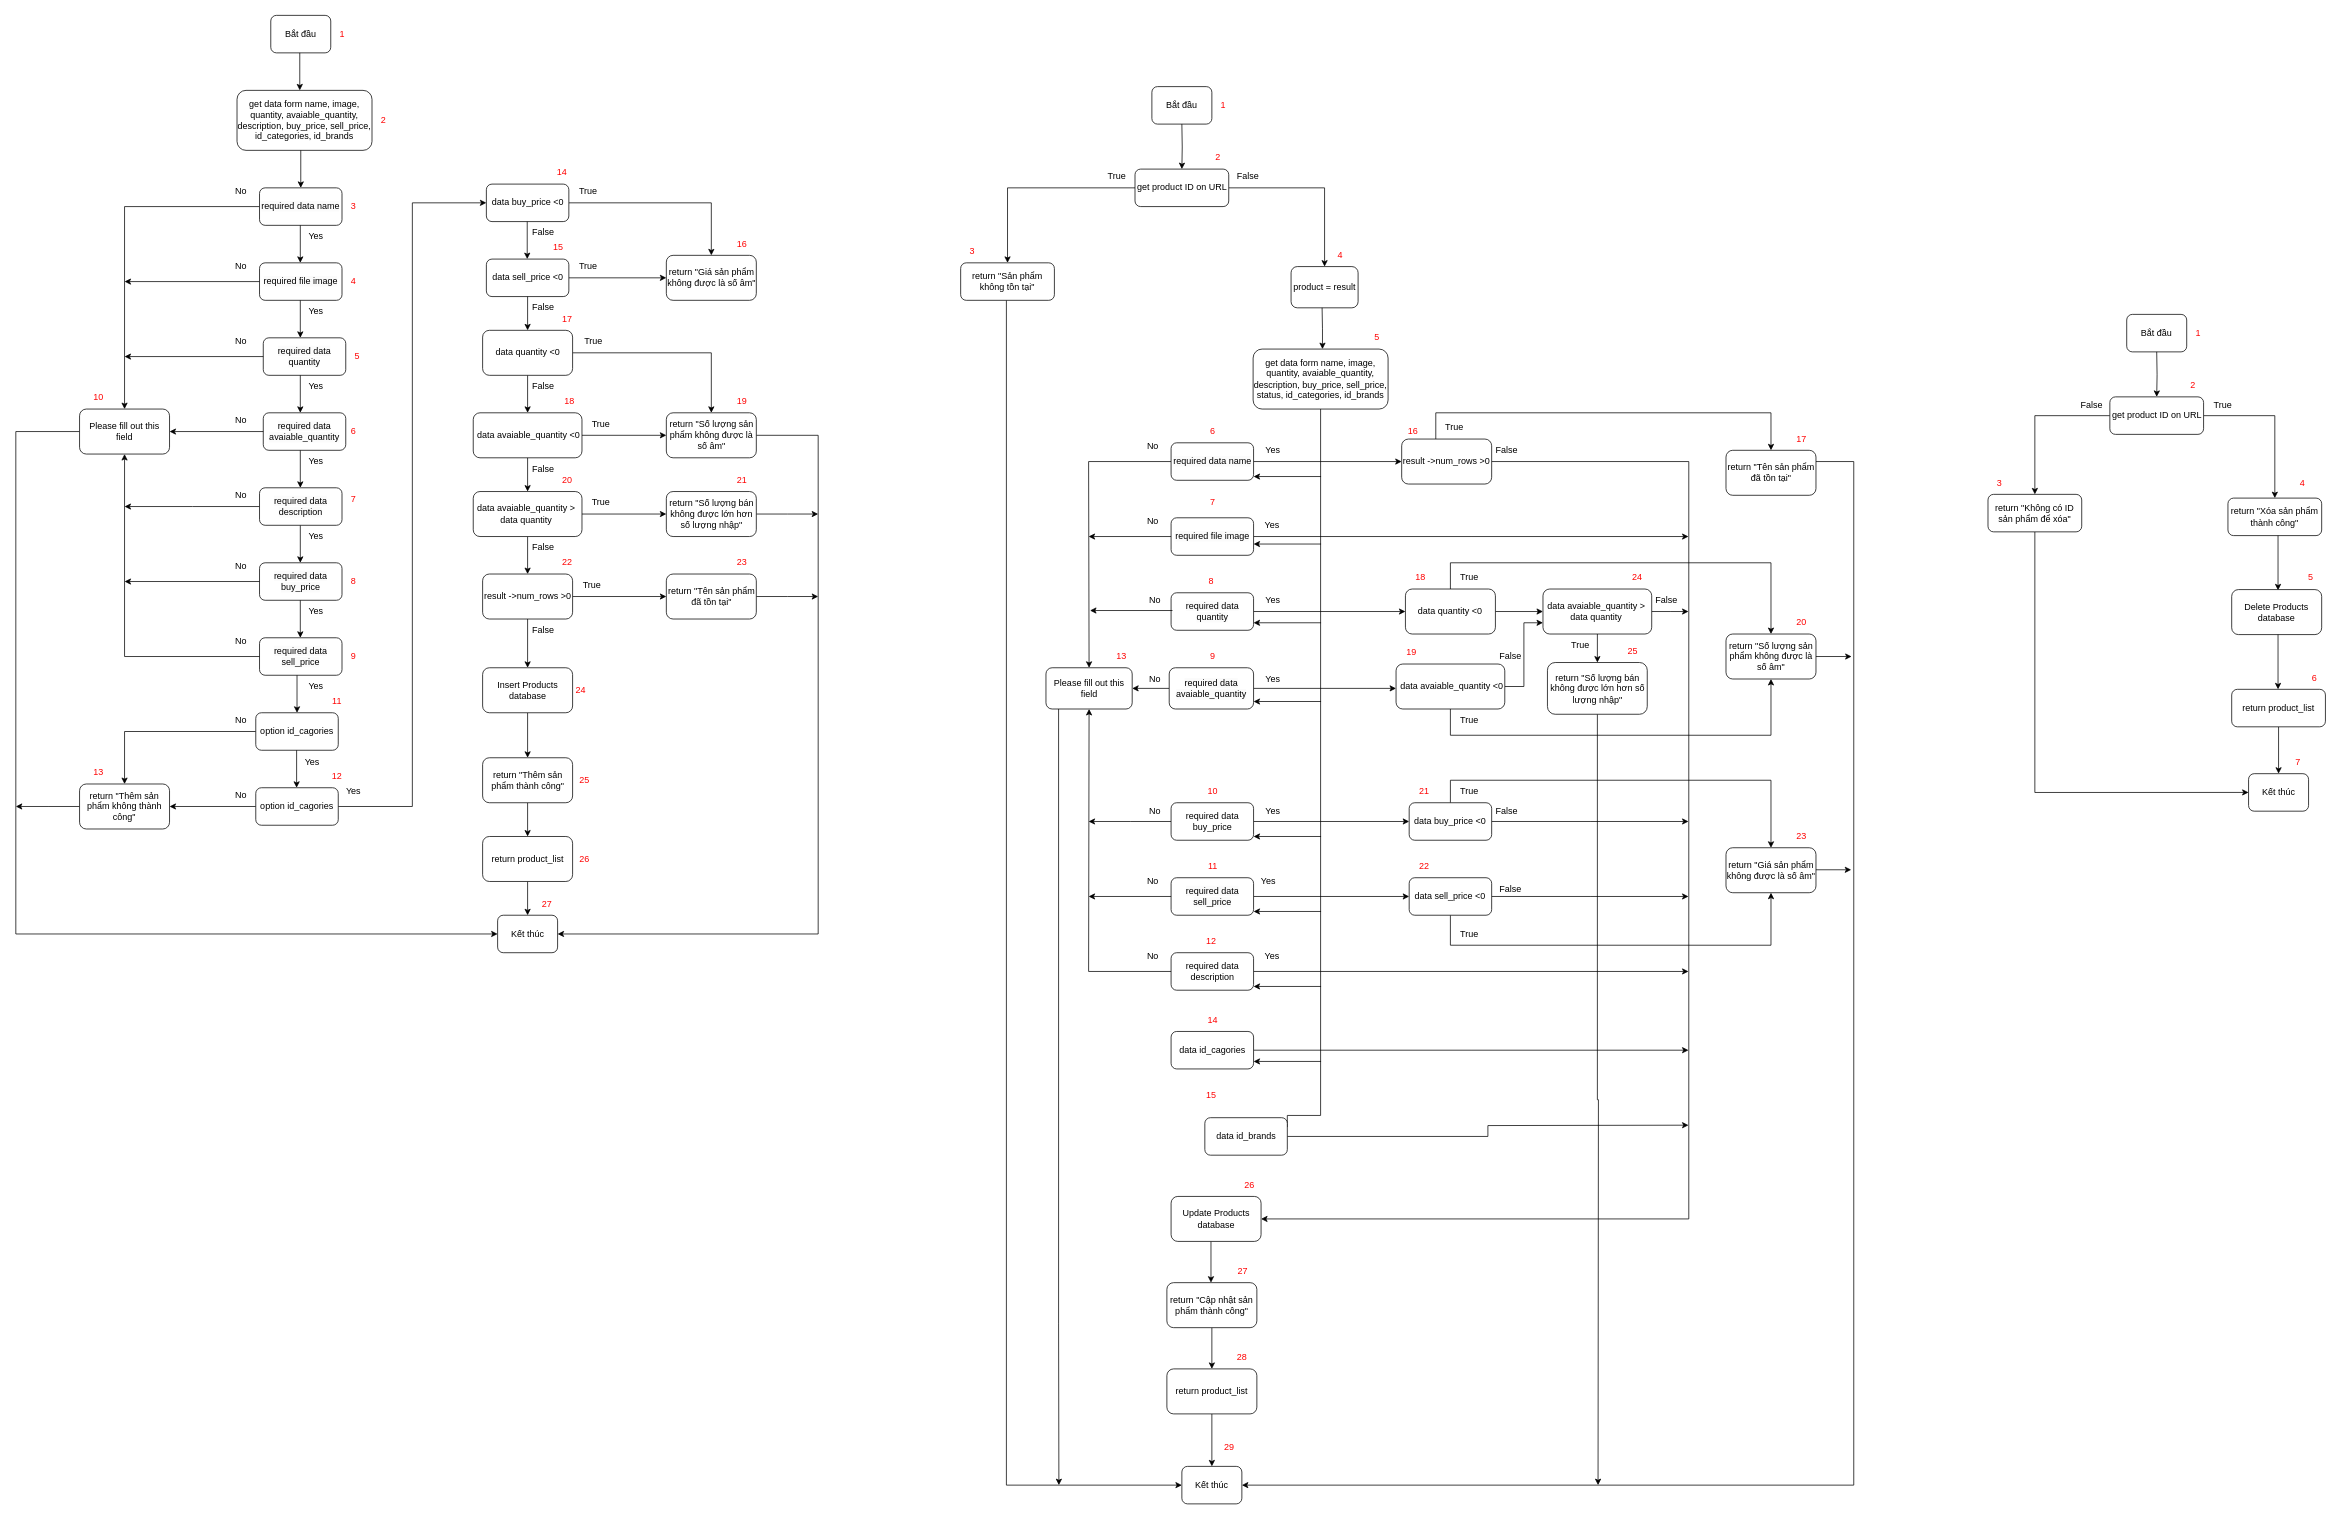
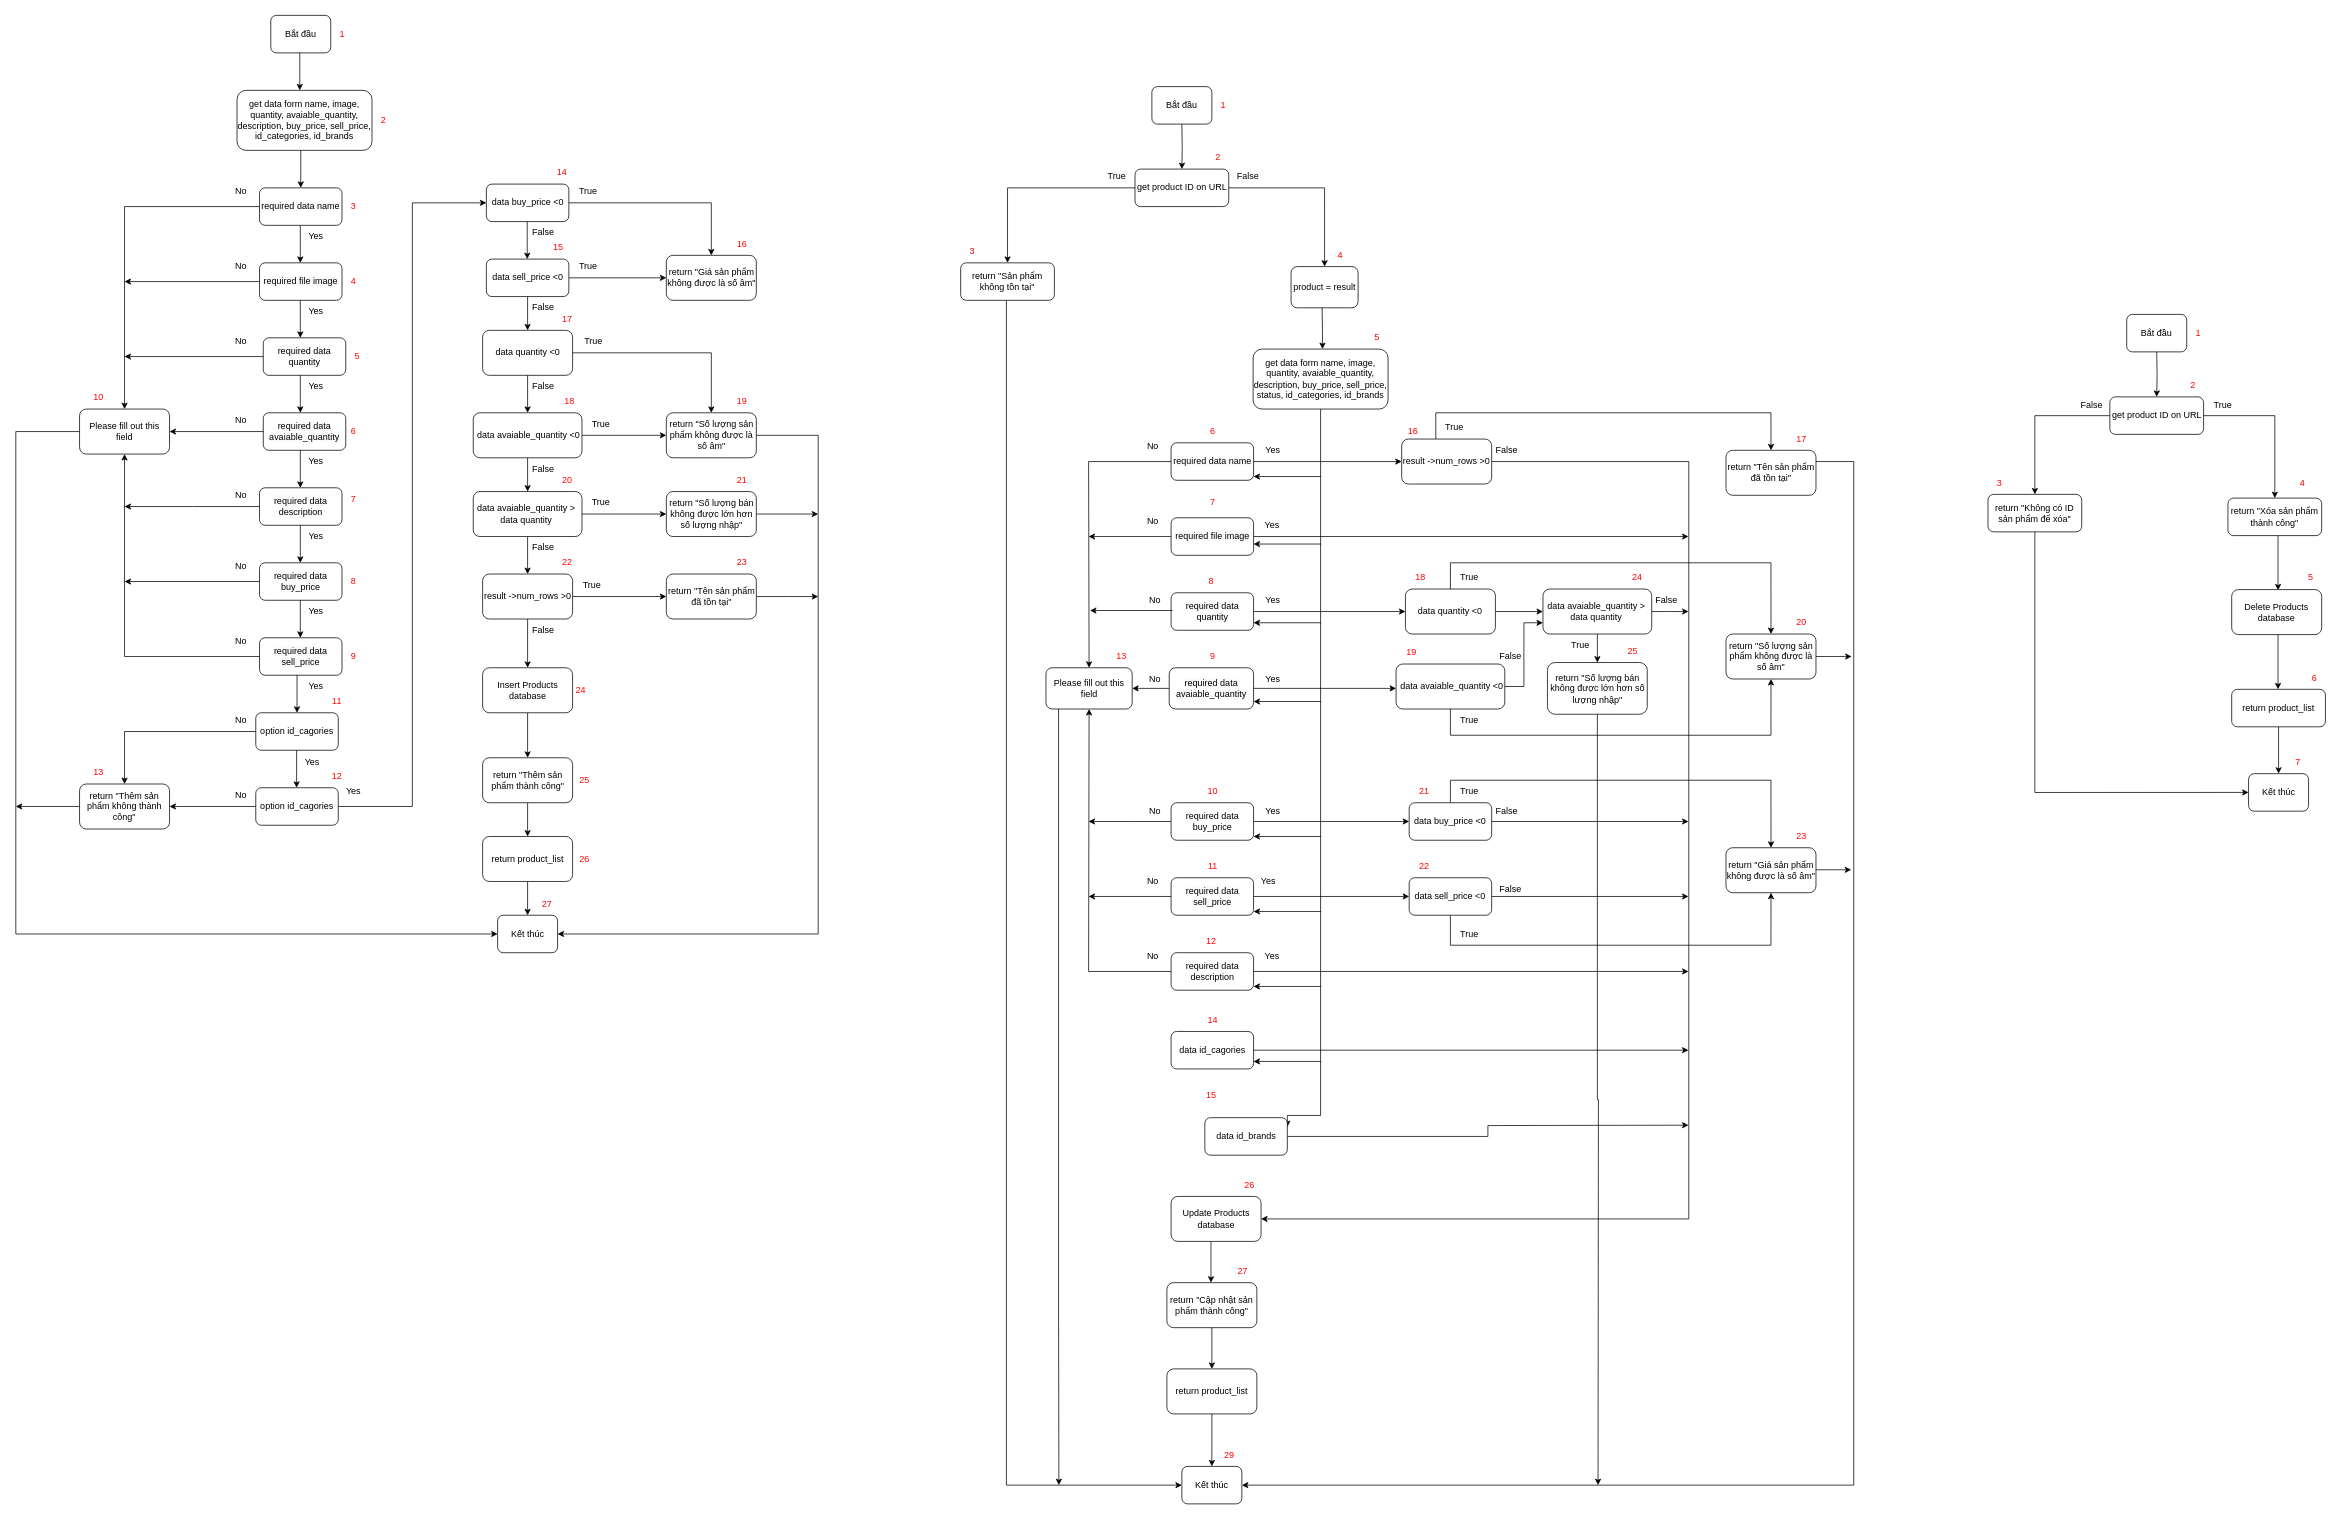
edge "get data form name, image, quantity, avaiable_quantity, description, buy_price, sell_price, status, id_categories, id_brands" -- "data id_brands": arrowhead none -> classic
node "28": removed
node "29": moved (1229, 1448) -> (1229, 1455)
